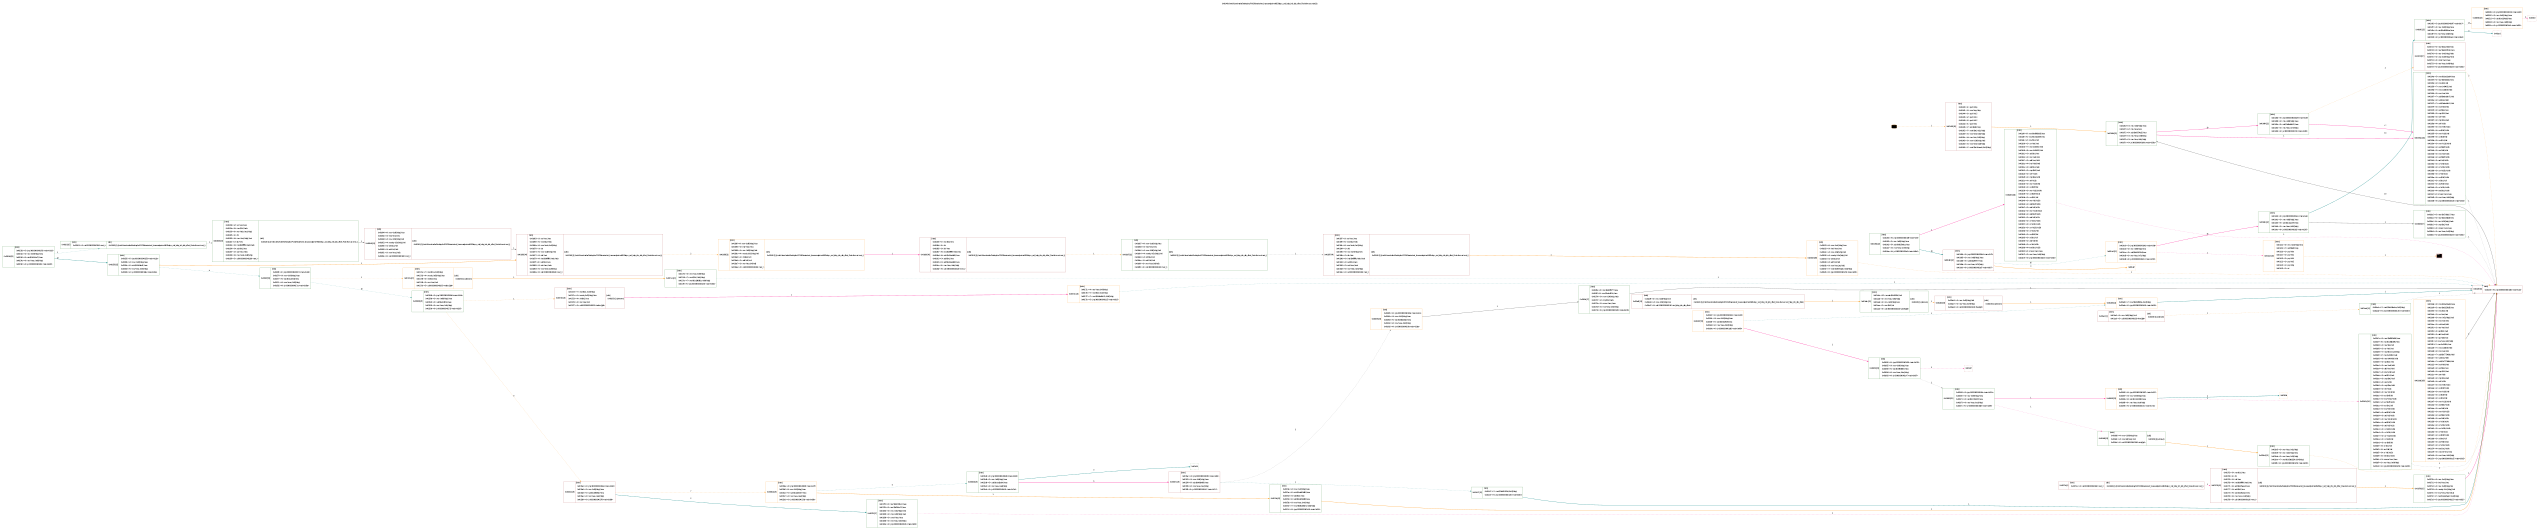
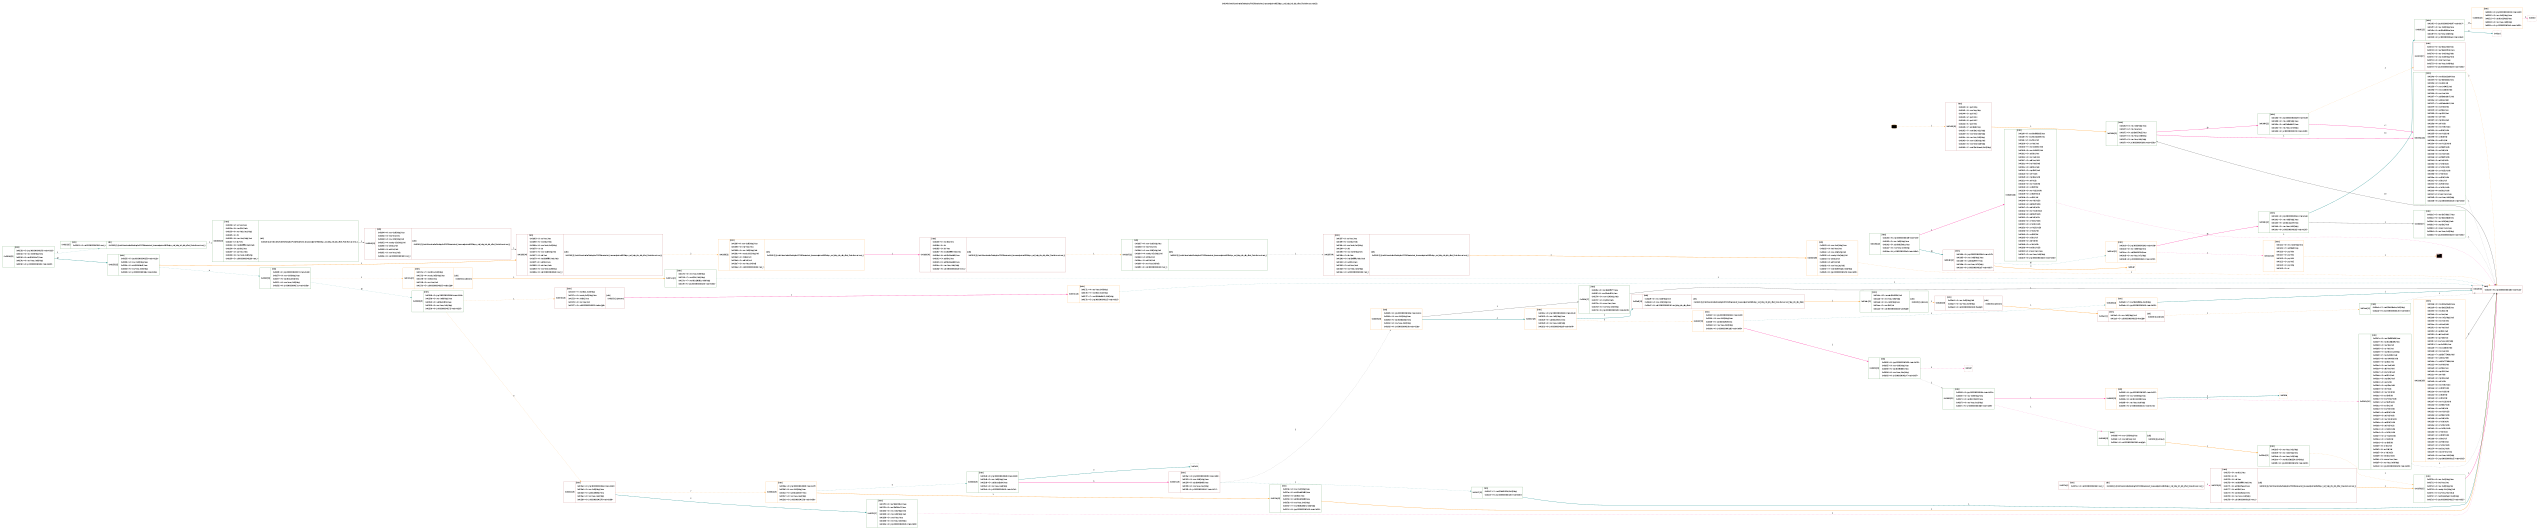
edge "0x401ab3 [15]" -> "0x401a83 [12]": now "0x401ab3 [15]" -> "0x401ac2 [9]"
node "0x40161e [25]": added
edge "0x4016e5 [21]" -> "0x401c55 [5]": now "0x4016e5 [21]" -> "0x40178b [32]"
